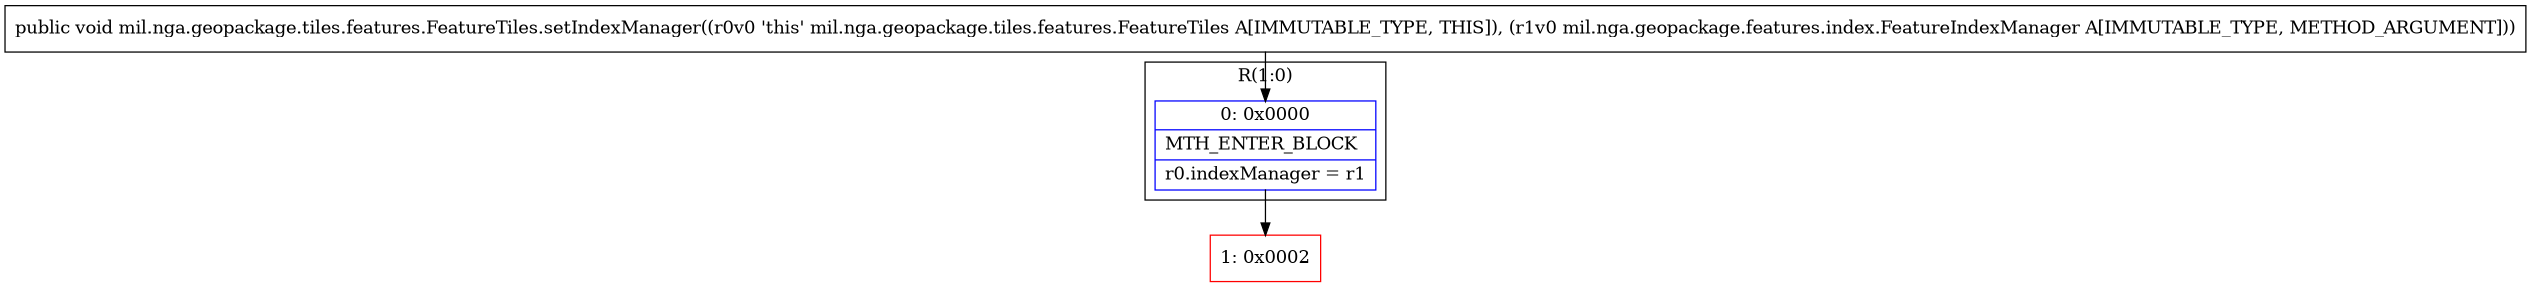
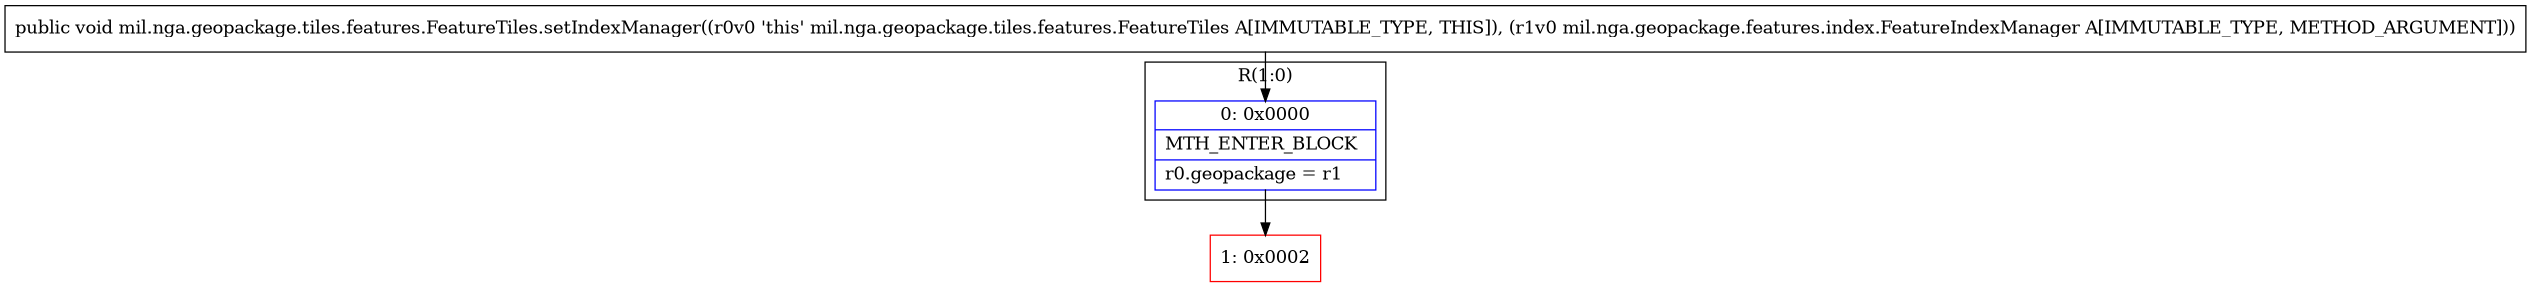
node "0: 0x0000": text "r0.indexManager = r1" -> "r0.geopackage = r1"
